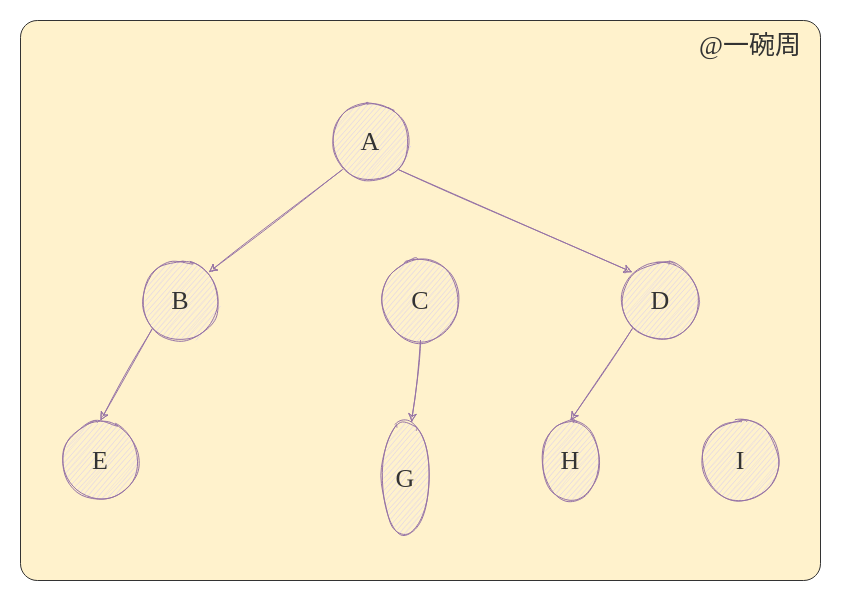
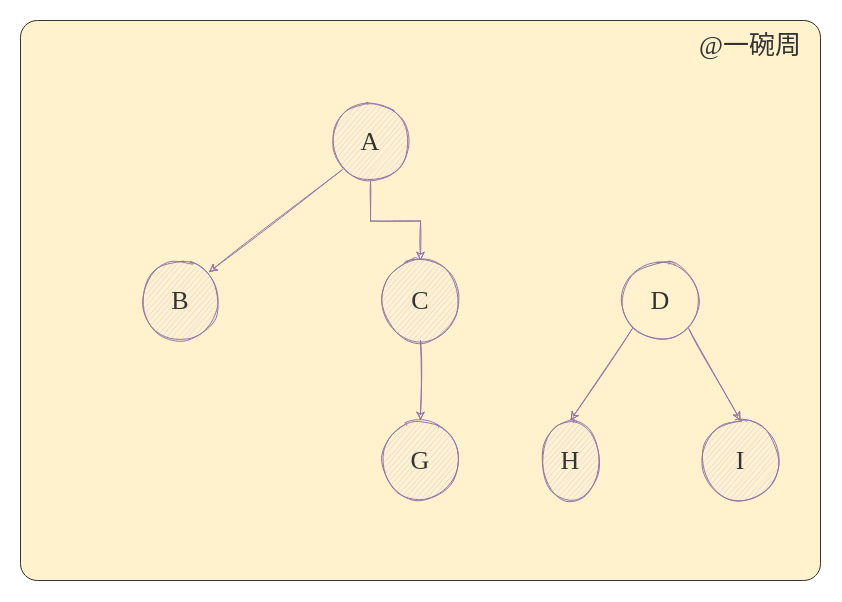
edge "A" -> "D": removed
edge "A" -> "C": added
node "D": fillcolor #e1d5e7 -> #fff2cc
edge "B" -> "E": removed
edge "D" -> "I": added
node "E": removed
node "G": size 50x115 -> 80x80
